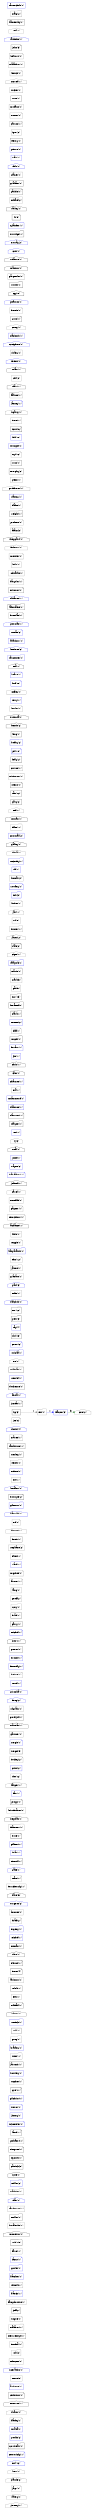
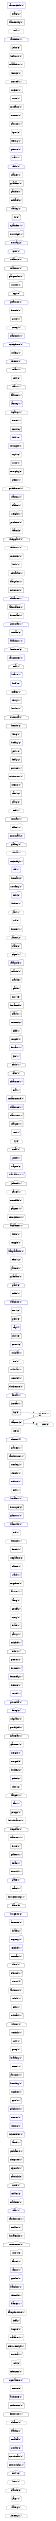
node "pit(10)": color blue -> black
edge "ext(1)" -> "idacom(3)": reversed
